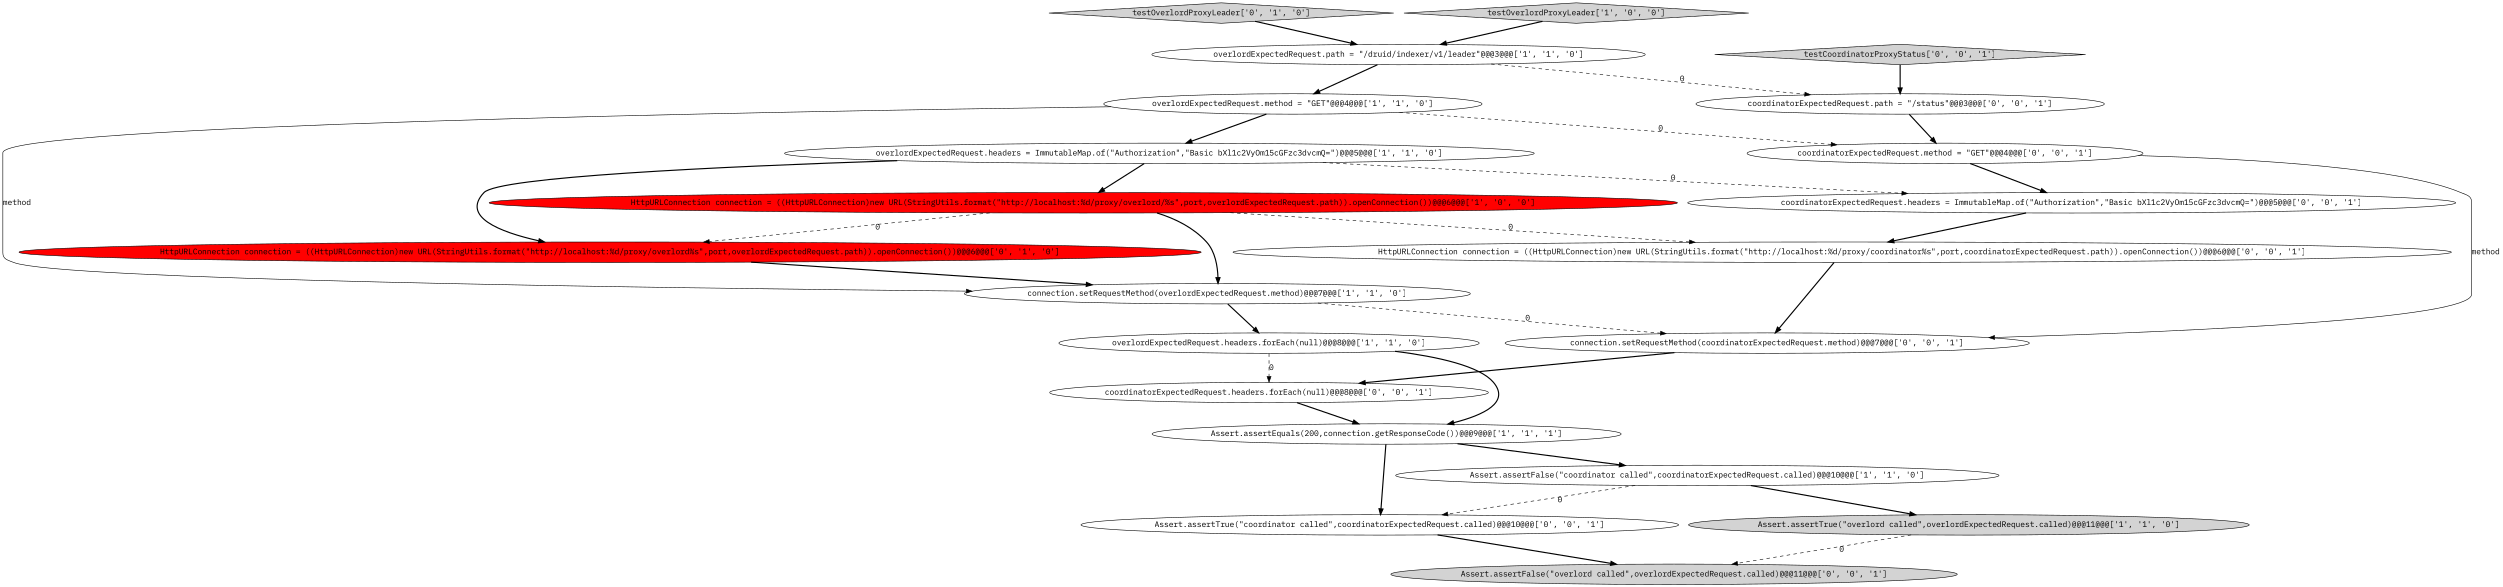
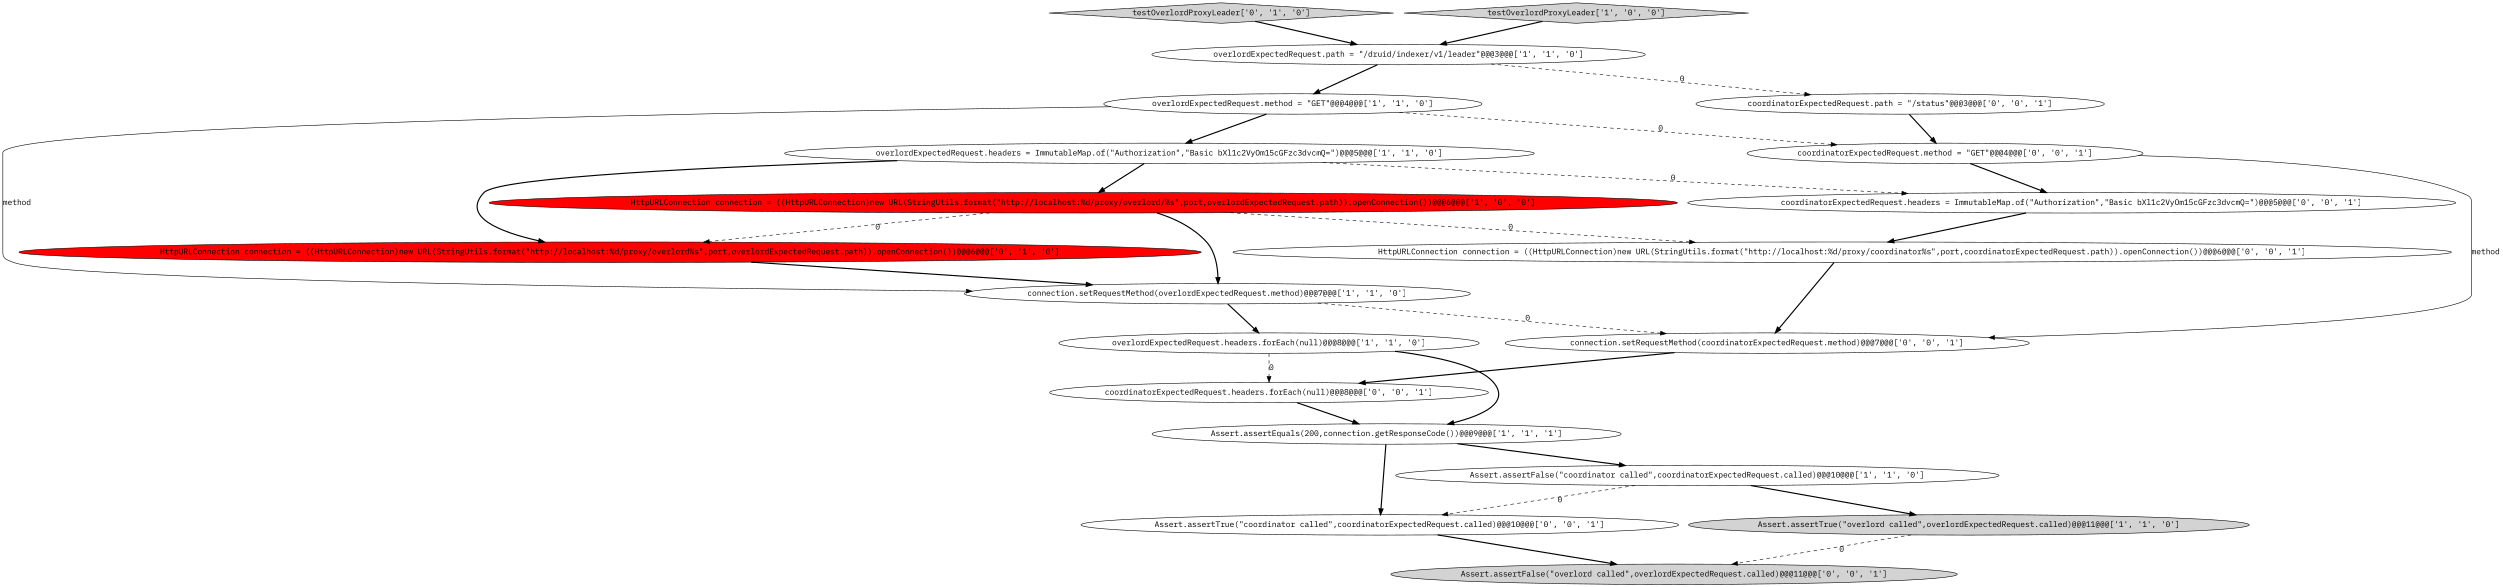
node "testCoordinatorProxyStatus['0', '0', '1']": removed
